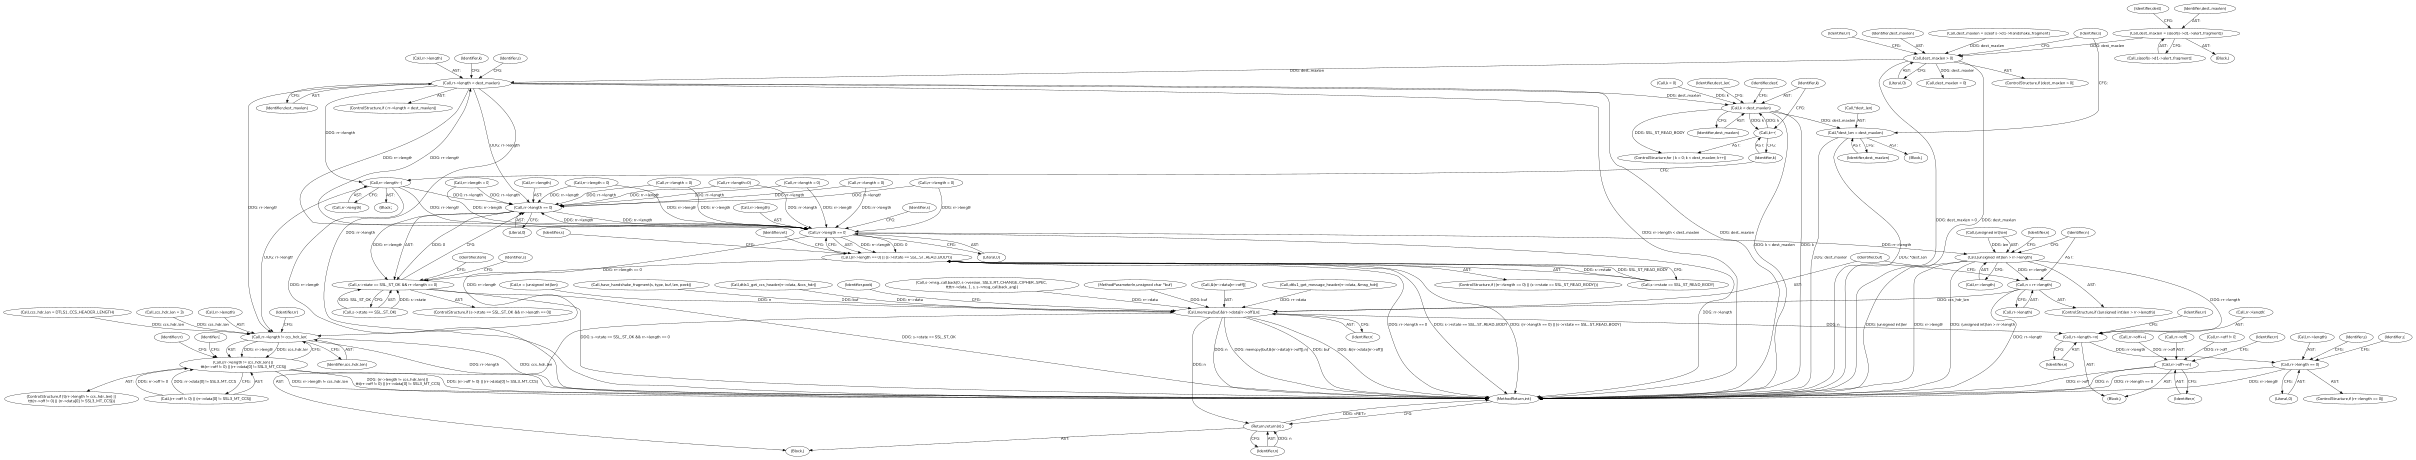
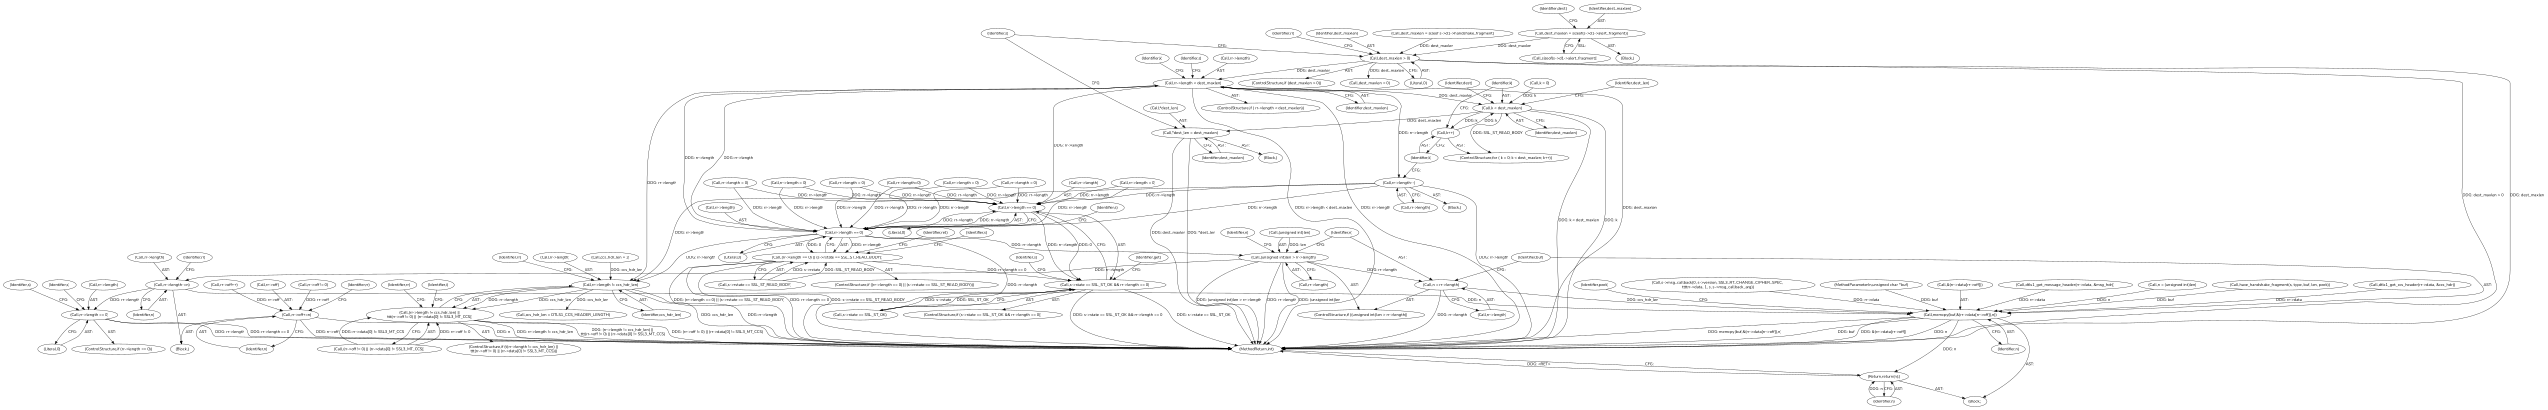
edge "(Call,sizeof(s->d1->alert_fragment))" -> "(Call,dest_maxlen = sizeof(s->d1->alert_fragment))": label "AST: " -> "SSL: "
node "(Identifier,item)": label "(Identifier,item)" -> "(Identifier,get)"
edge "(Call,memcpy(buf,&(rr->data[rr->off]),n))" -> "(Call,rr->length-=n)": reversed
edge "(Call,ccs_hdr_len = DTLS1_CCS_HEADER_LENGTH)" -> "(Call,rr->length != ccs_hdr_len)": reversed
